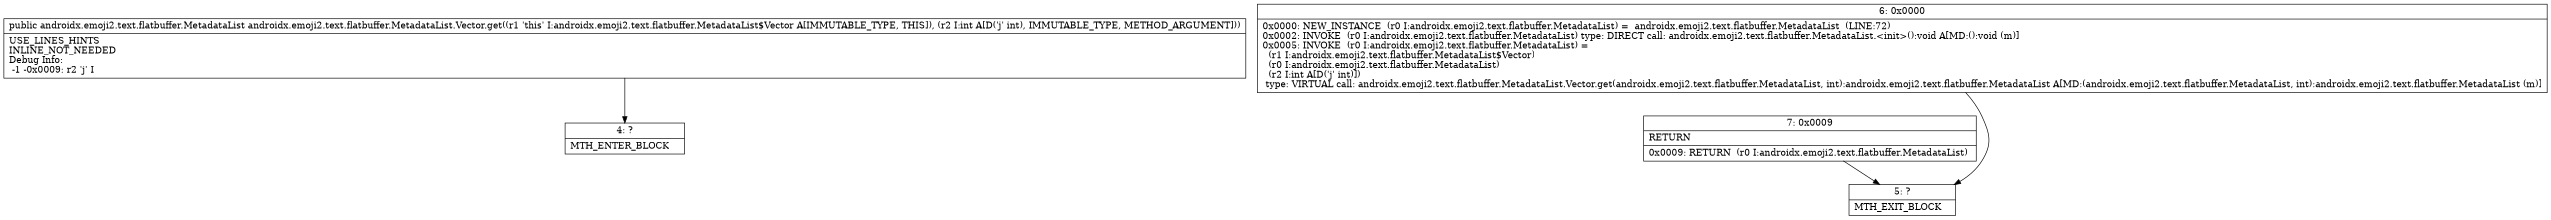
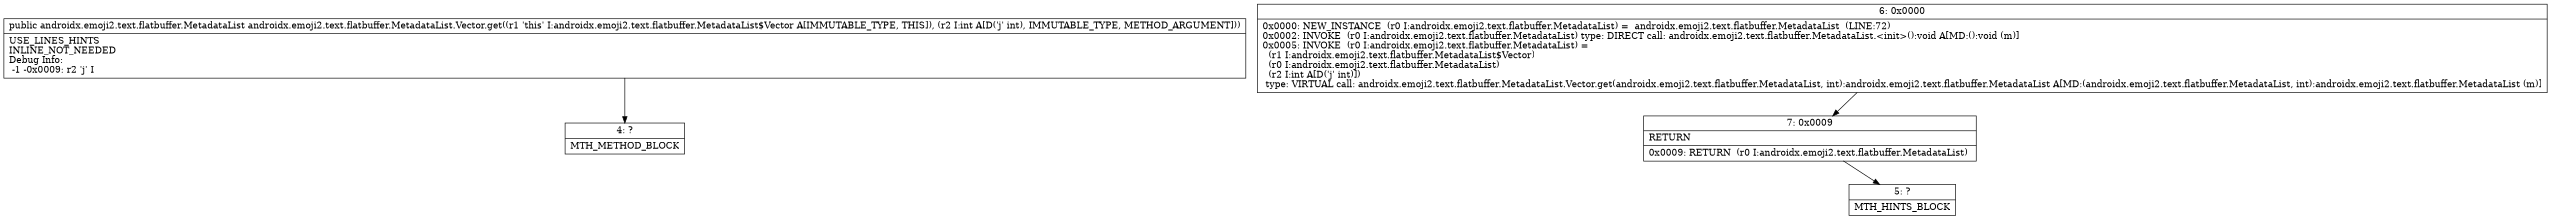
edge "6: 0x0000" -> "5: ?": now "6: 0x0000" -> "7: 0x0009"
node "4: ?": text "MTH_ENTER_BLOCK" -> "MTH_METHOD_BLOCK"
node "5: ?": text "MTH_EXIT_BLOCK" -> "MTH_HINTS_BLOCK"
